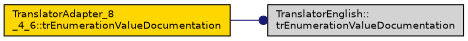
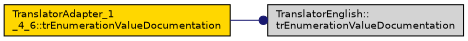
node "TranslatorAdapter_8 _4_6::trEnumerationValueDocumentation": label "TranslatorAdapter_8 _4_6::trEnumerationValueDocumentation" -> "TranslatorAdapter_1 _4_6::trEnumerationValueDocumentation"
